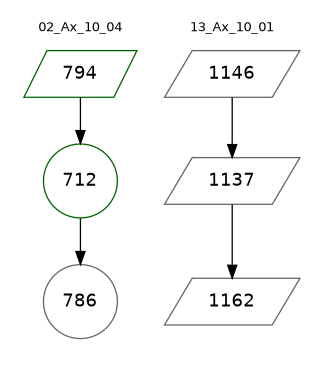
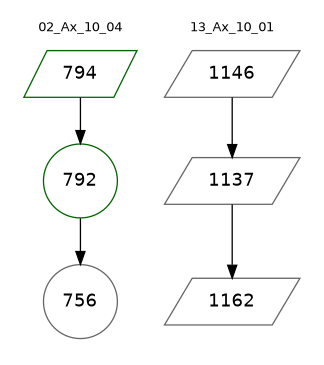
node "712": label "712" -> "792"
node "786": label "786" -> "756"
